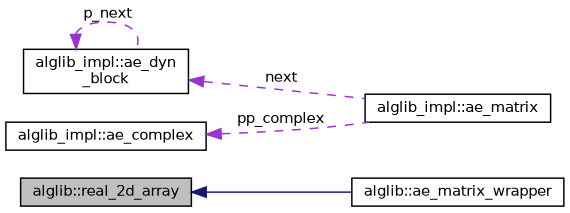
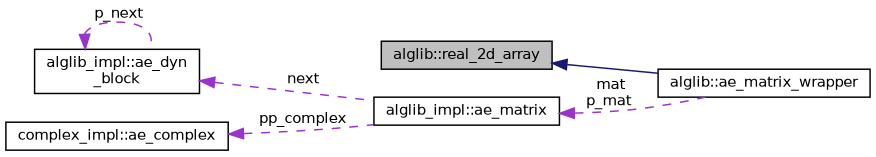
edge "alglib::ae_matrix_wrapper" -> "alglib_impl::ae_matrix": added, label "mat p_mat"
node "alglib_impl::ae_complex": label "alglib_impl::ae_complex" -> "complex_impl::ae_complex"
